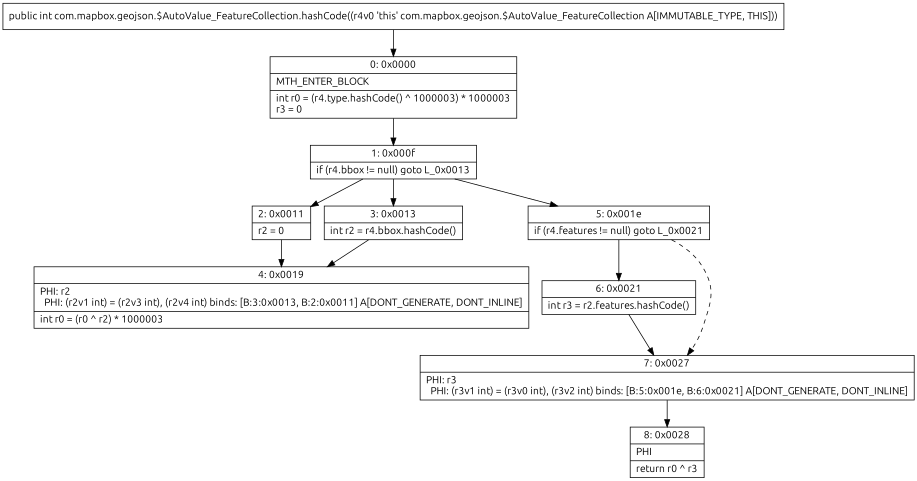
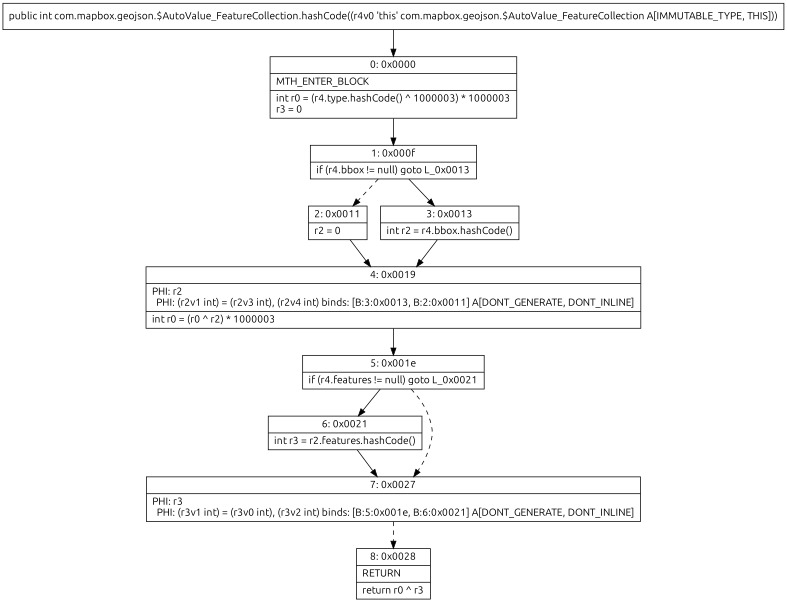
edge "1: 0x000f" -> "2: 0x0011": style solid -> dashed
edge "1: 0x000f" -> "5: 0x001e": now "4: 0x0019" -> "5: 0x001e"
edge "7: 0x0027" -> "8: 0x0028": style solid -> dashed
node "8: 0x0028": text "PHI" -> "RETURN"
